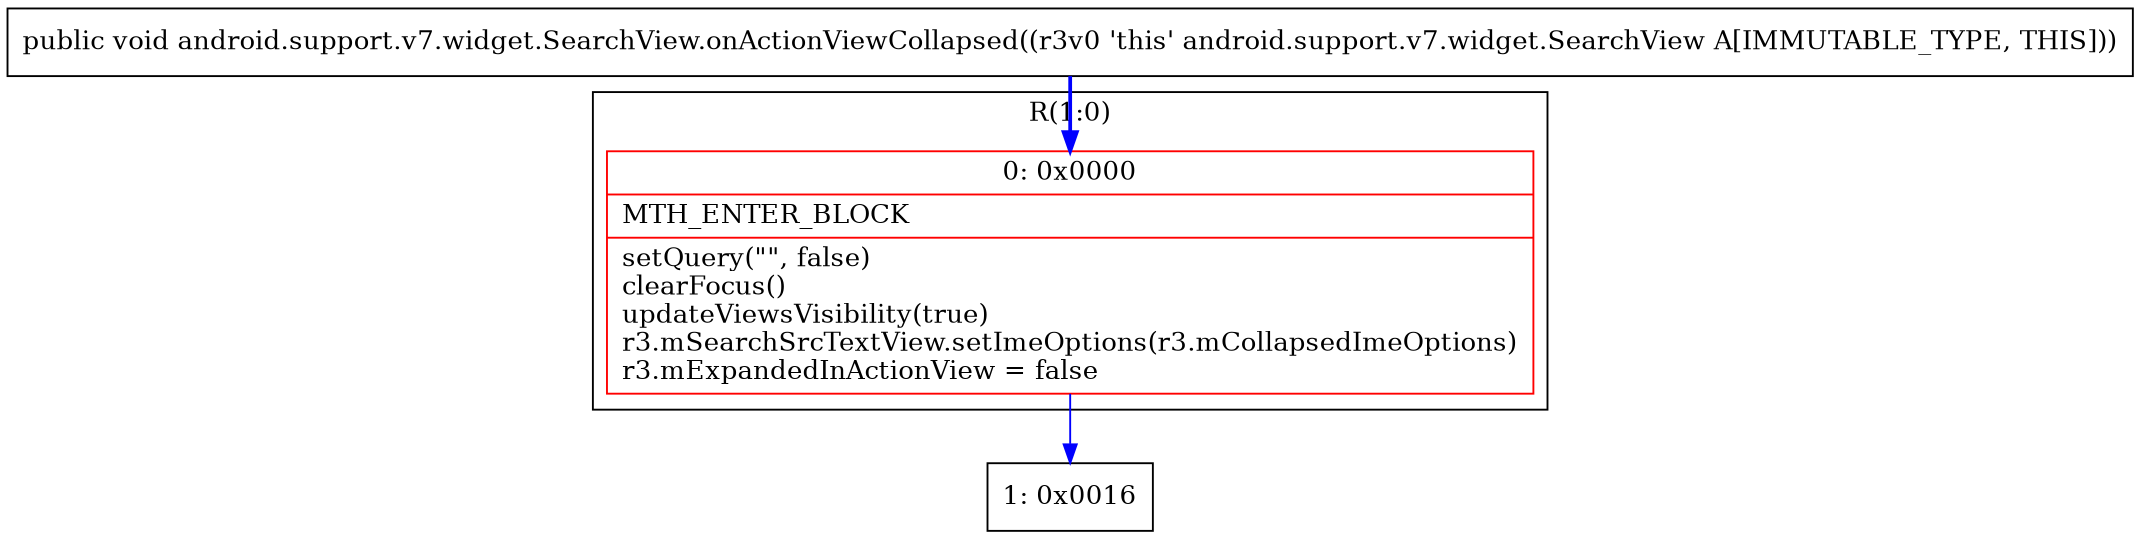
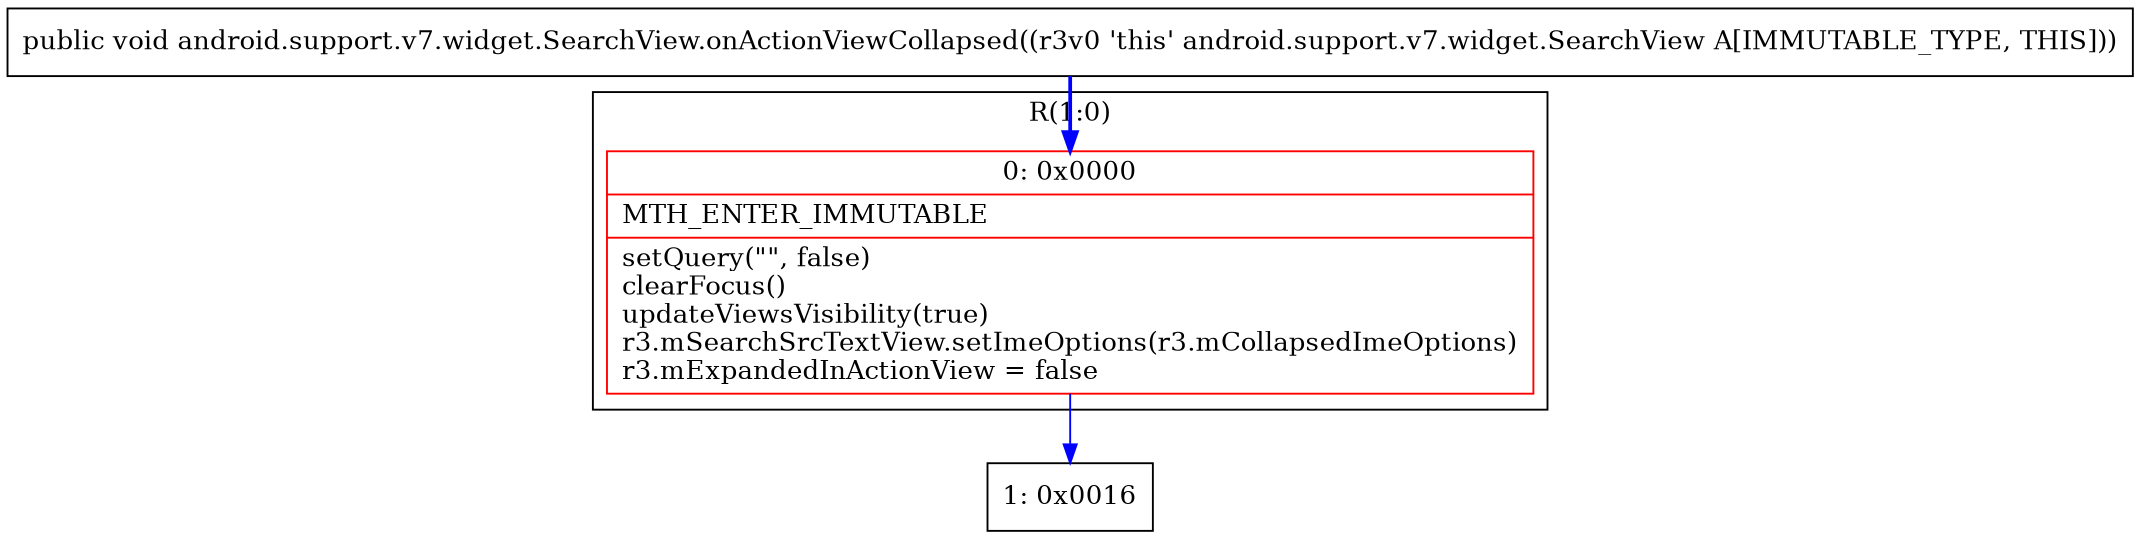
node "0: 0x0000": text "MTH_ENTER_BLOCK" -> "MTH_ENTER_IMMUTABLE"
